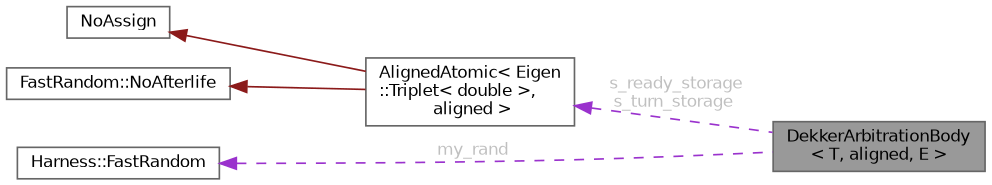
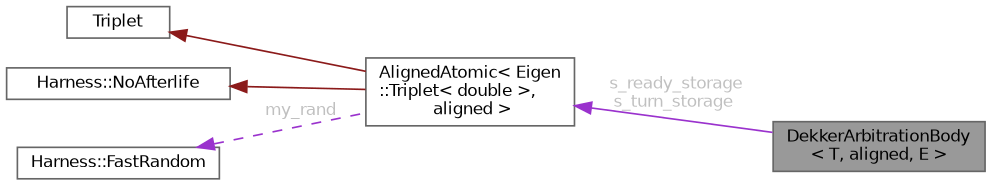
node "NoAssign": label "NoAssign" -> "Triplet"
node "FastRandom::NoAfterlife": label "FastRandom::NoAfterlife" -> "Harness::NoAfterlife"
edge "DekkerArbitrationBody < T, aligned, E >" -> "AlignedAtomic< Eigen ::Triplet< double >, aligned >": style dashed -> solid
edge "DekkerArbitrationBody < T, aligned, E >" -> "Harness::FastRandom": now "AlignedAtomic< Eigen ::Triplet< double >, aligned >" -> "Harness::FastRandom"
